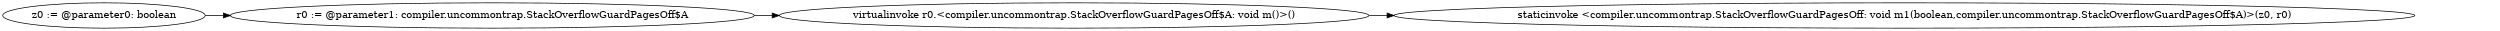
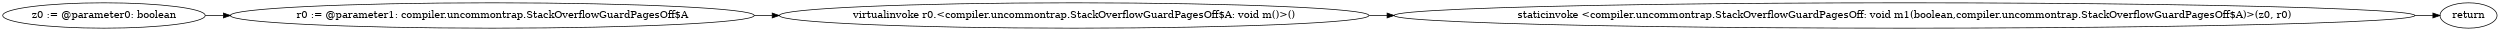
node "return": added
